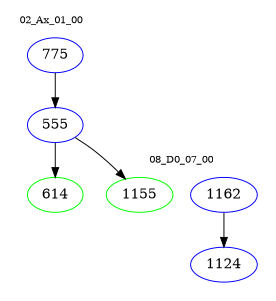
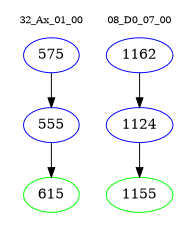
cluster "02_Ax_01_00": label "02_Ax_01_00" -> "32_Ax_01_00"
node "775": label "775" -> "575"
edge "555" -> "1155": now "1124" -> "1155"
node "614": label "614" -> "615"
